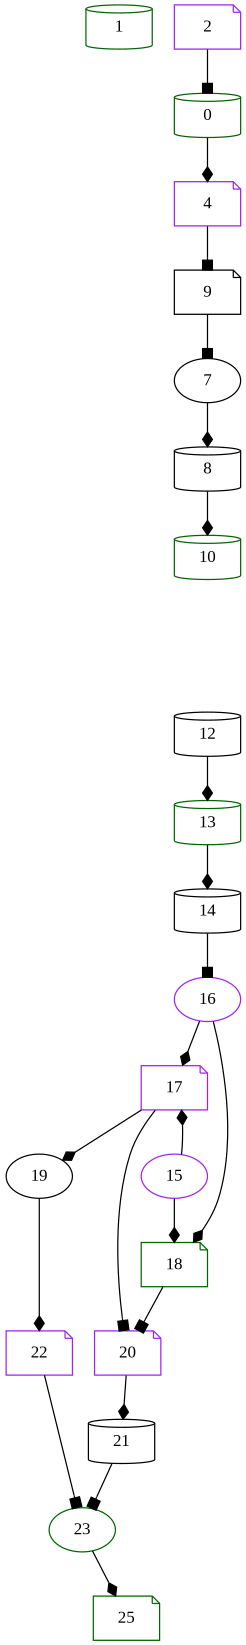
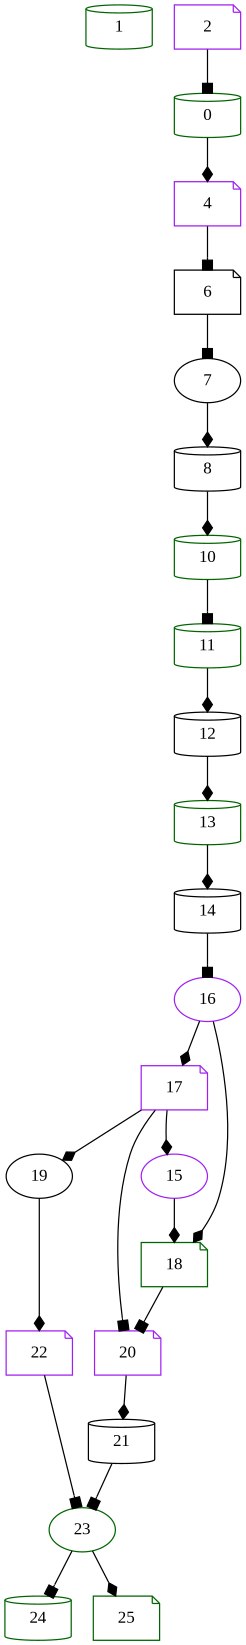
node "9": label "9" -> "6"
node "11": added
edge "15" -> "17": reversed
node "24": added
